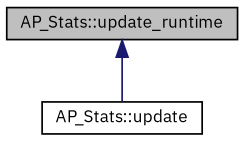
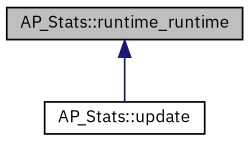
node "AP_Stats::update_runtime": label "AP_Stats::update_runtime" -> "AP_Stats::runtime_runtime"
